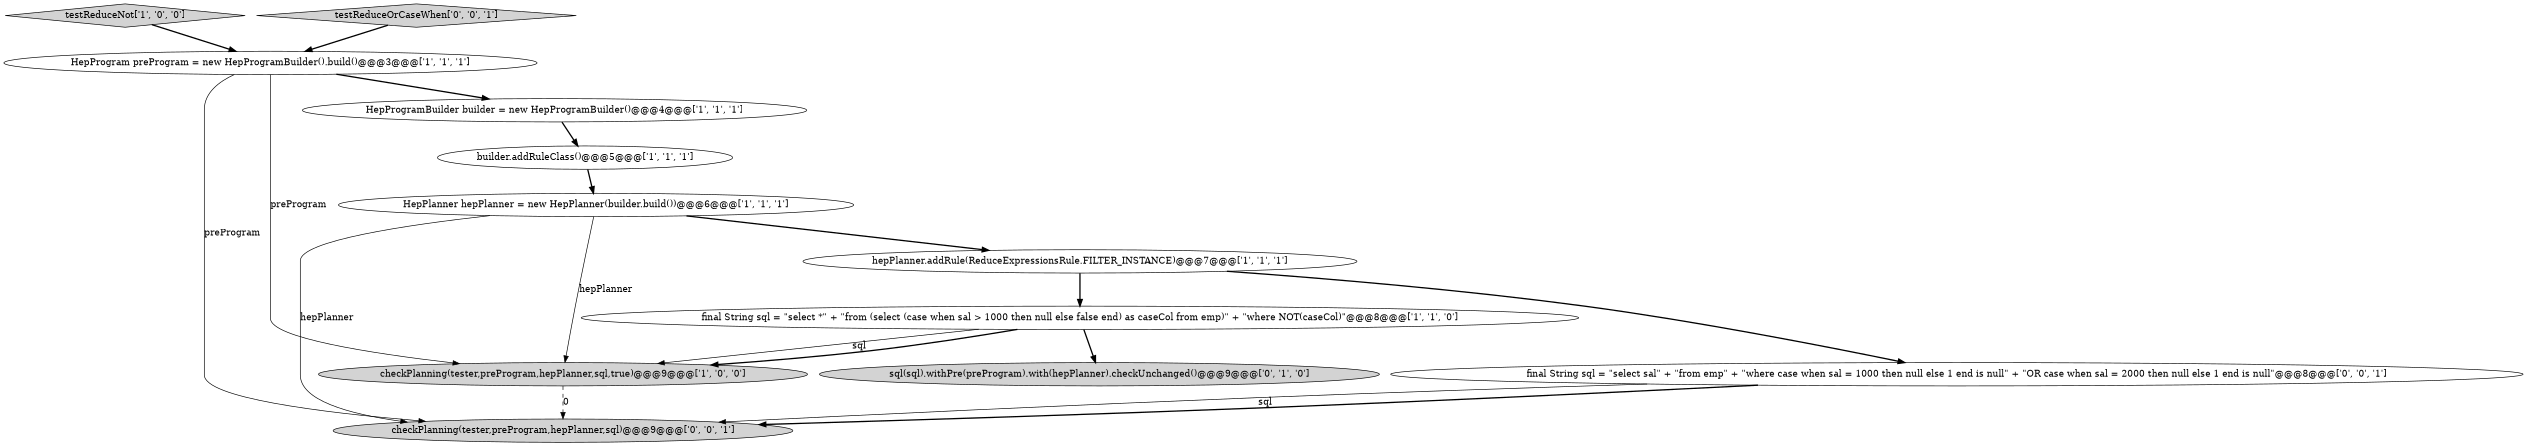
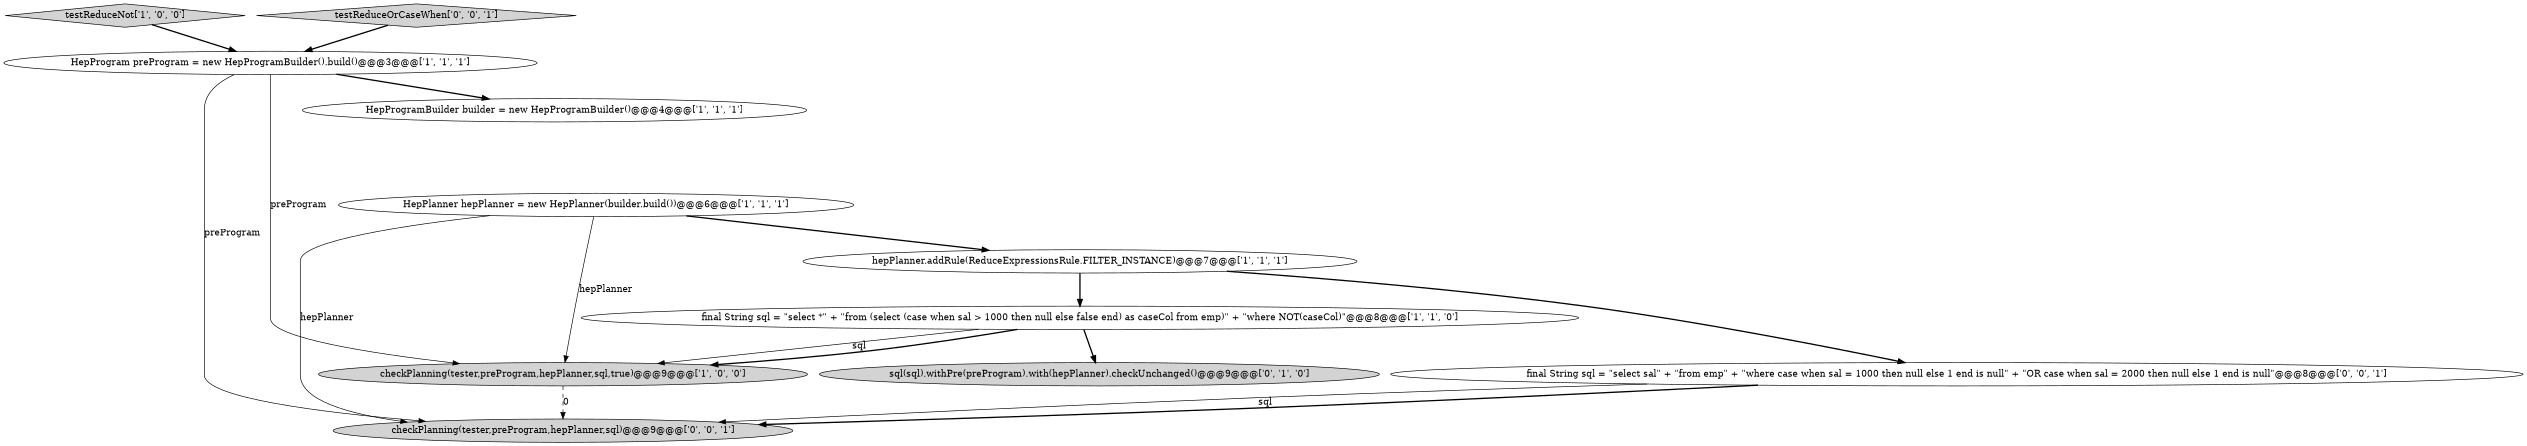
node "builder.addRuleClass()@@@5@@@['1', '1', '1']": removed
